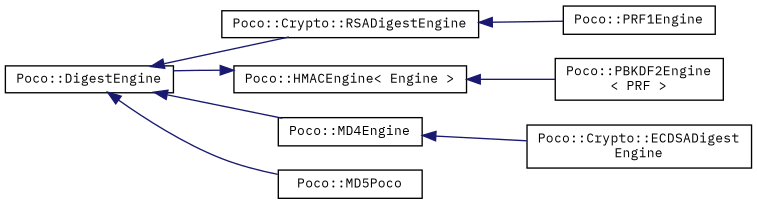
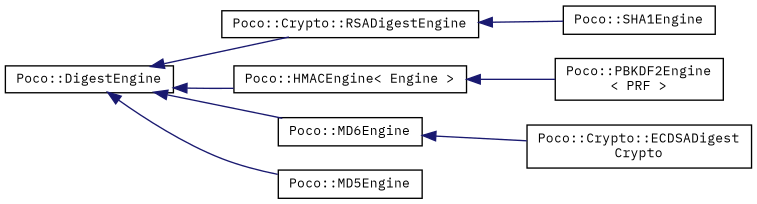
node "Poco::PRF1Engine": label "Poco::PRF1Engine" -> "Poco::SHA1Engine"
edge "Poco::DigestEngine" -> "Poco::HMACEngine< Engine >": reversed
node "Poco::MD4Engine": label "Poco::MD4Engine" -> "Poco::MD6Engine"
node "Poco::Crypto::ECDSADigest Engine": label "Poco::Crypto::ECDSADigest Engine" -> "Poco::Crypto::ECDSADigest Crypto"
node "Poco::MD5Poco": label "Poco::MD5Poco" -> "Poco::MD5Engine"
